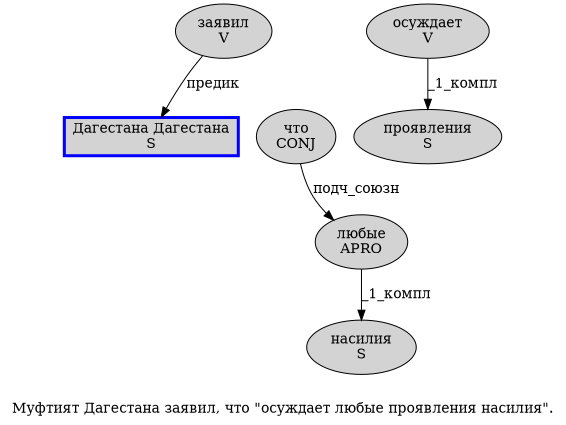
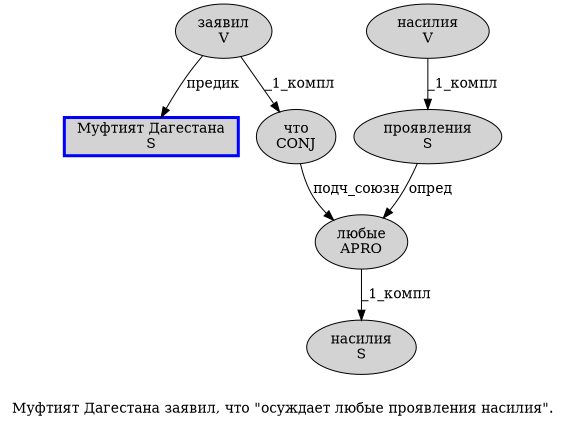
node "осуждает V": label "осуждает V" -> "насилия V"
edge "заявил V" -> "что CONJ": added, label "_1_компл"
node "Дагестана Дагестана S": label "Дагестана Дагестана S" -> "Муфтият Дагестана S"
edge "проявления S" -> "любые APRO": added, label "опред"
